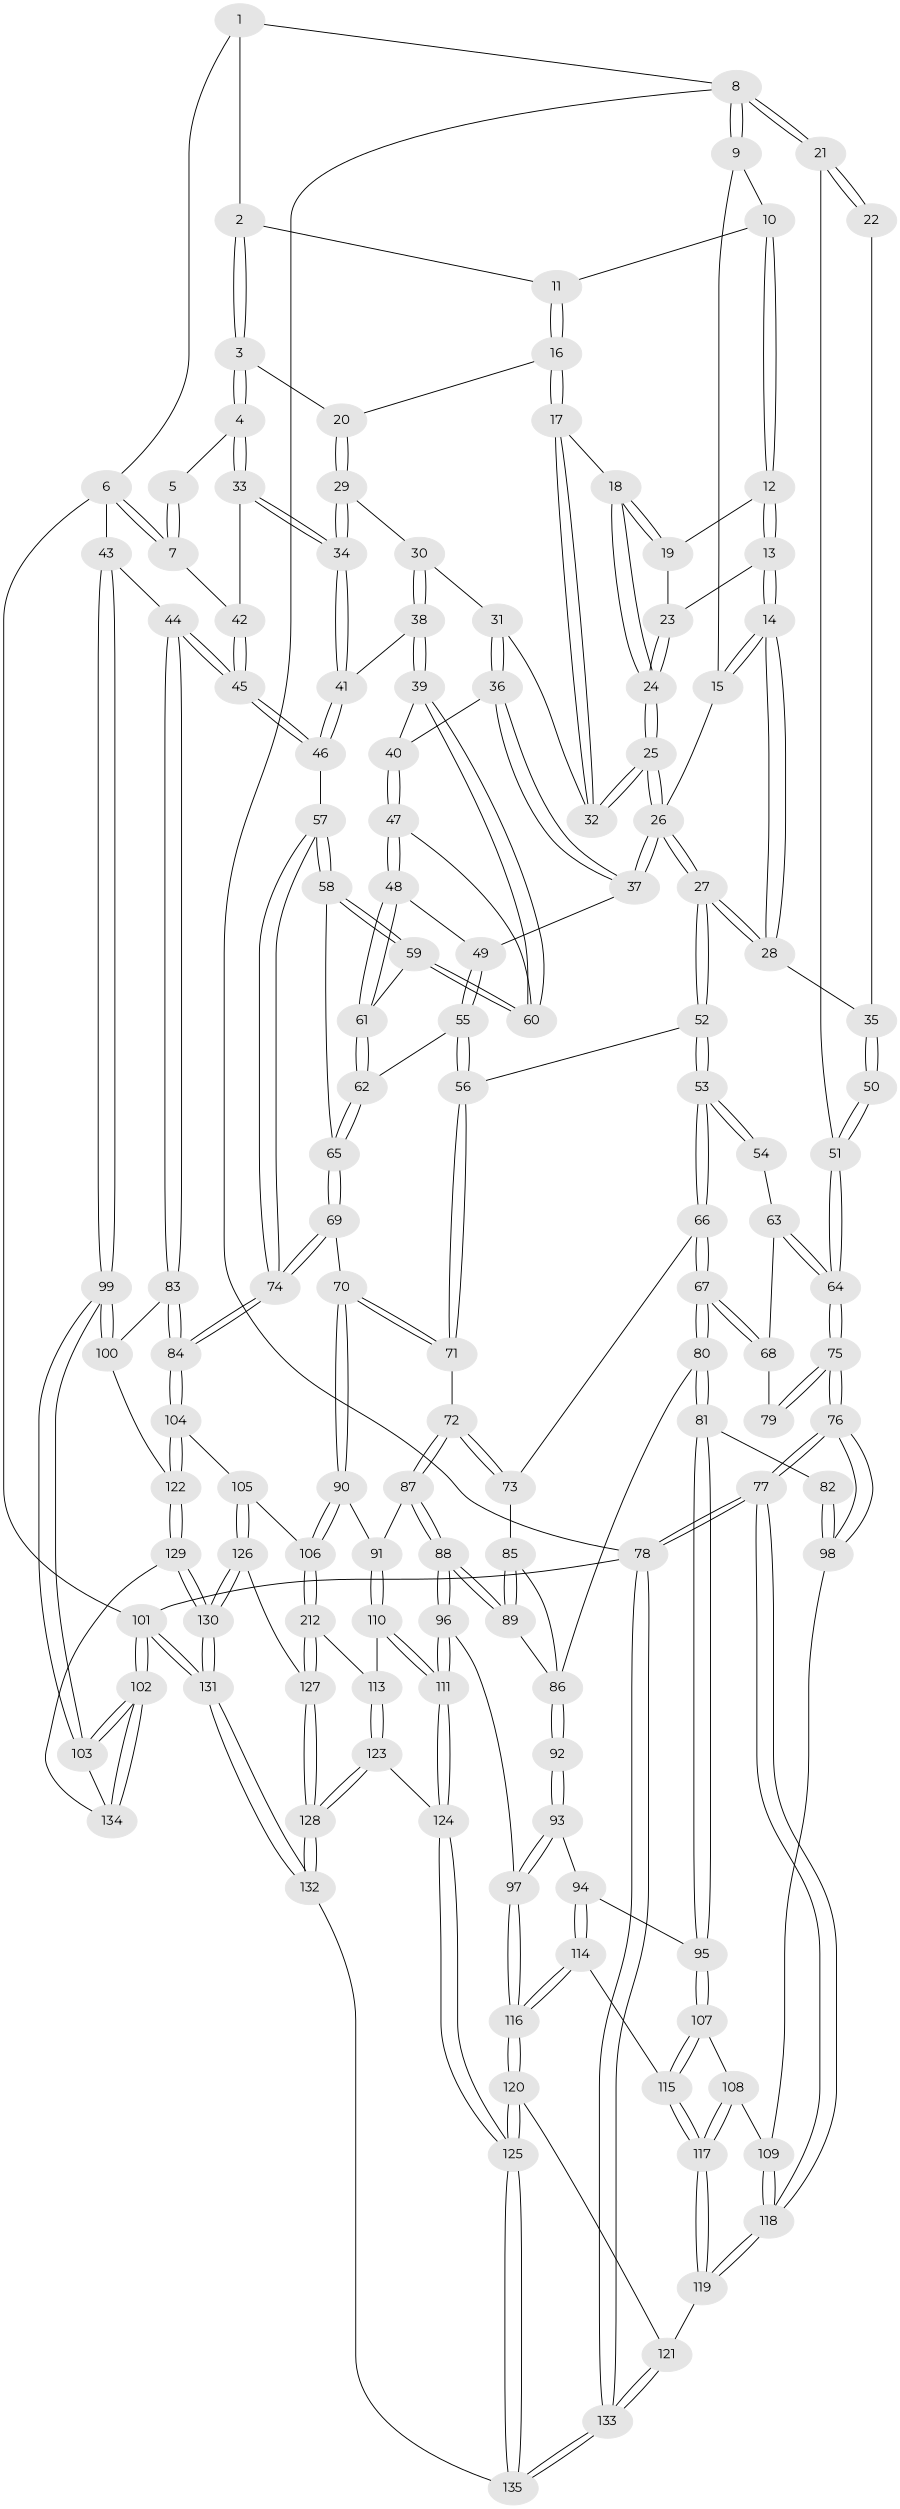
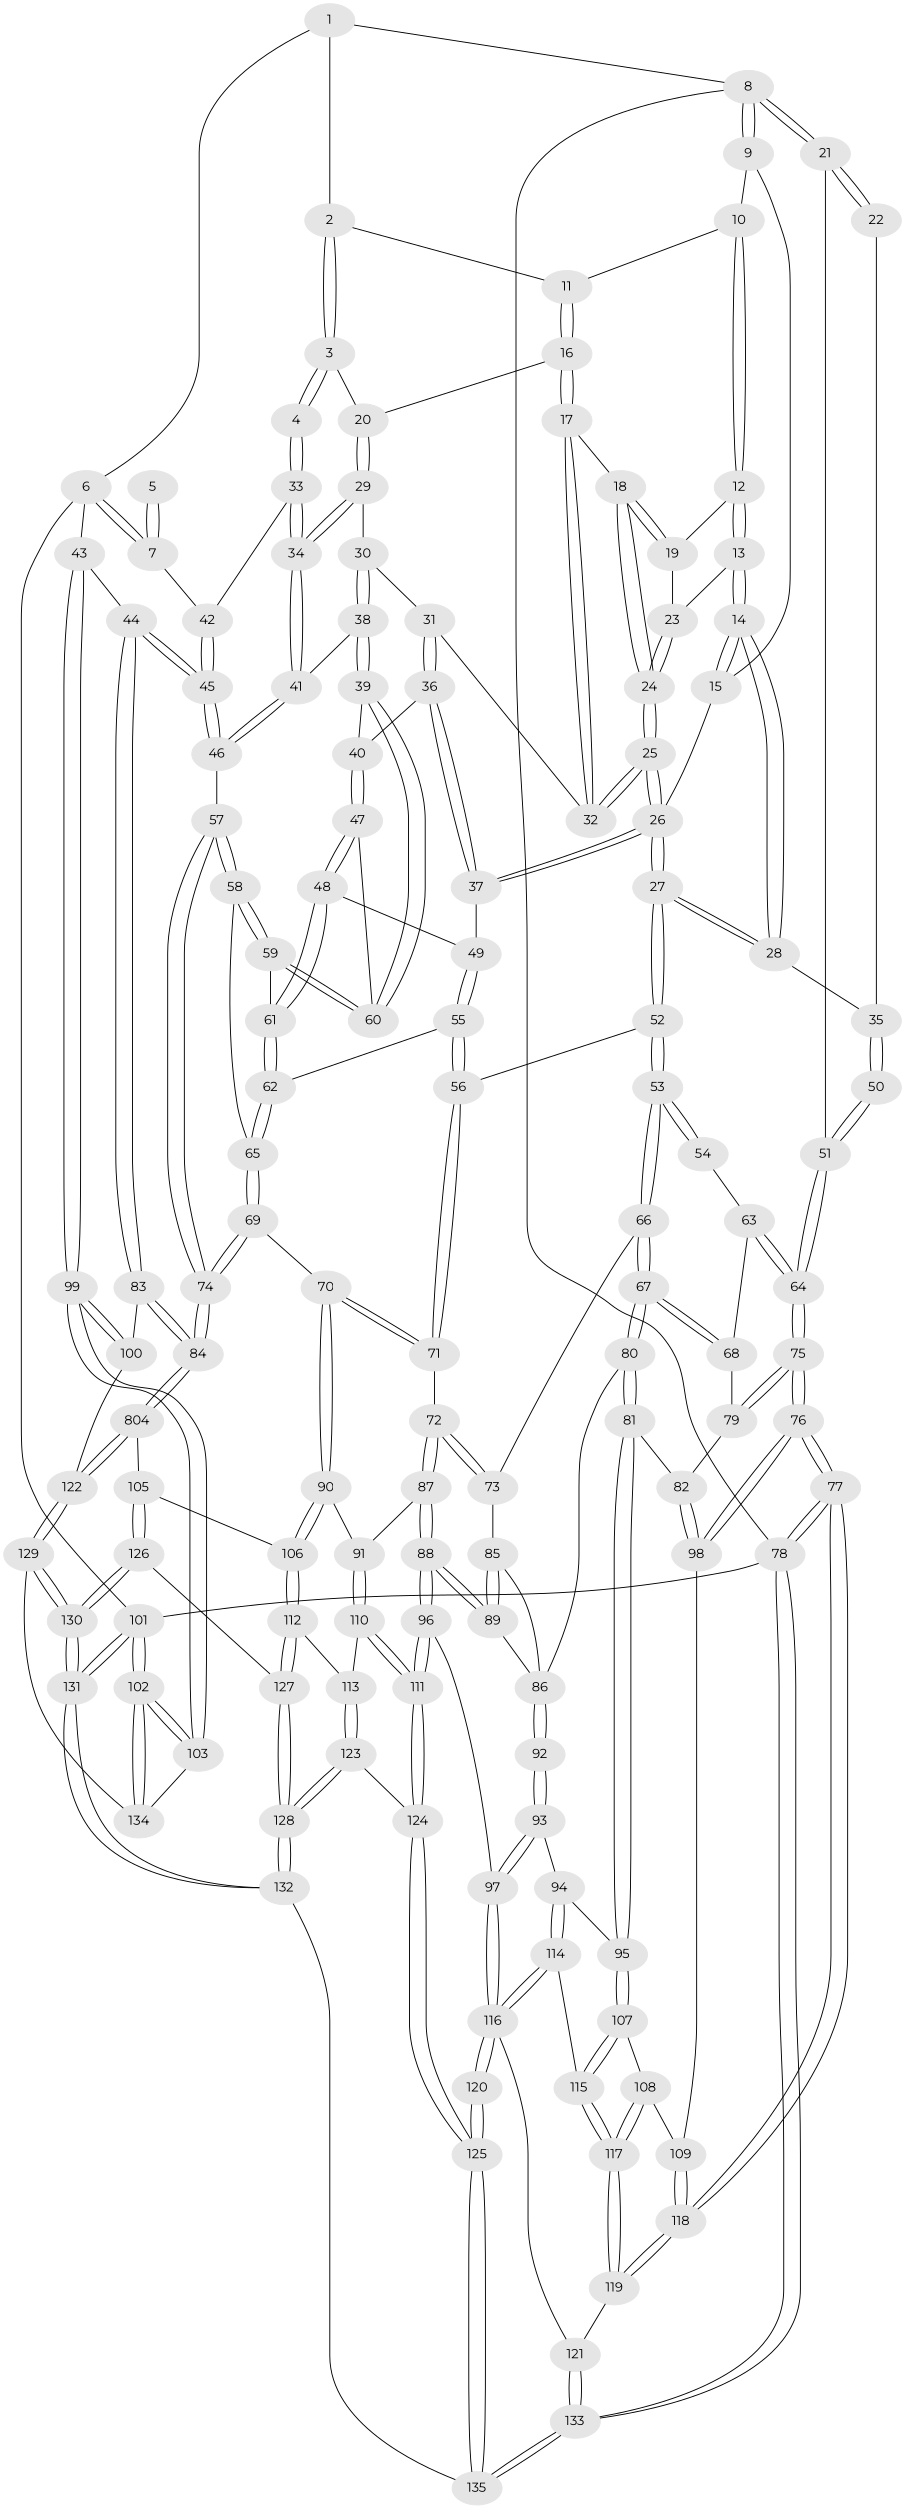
edge "4" -- "5": removed
node "104": label "104" -> "804"
edge "79" -- "82": added
node "212": label "212" -> "112"
edge "120" -- "121": now "116" -- "121"
